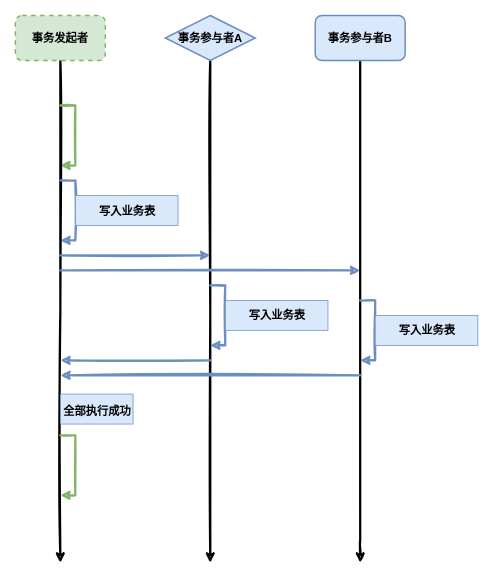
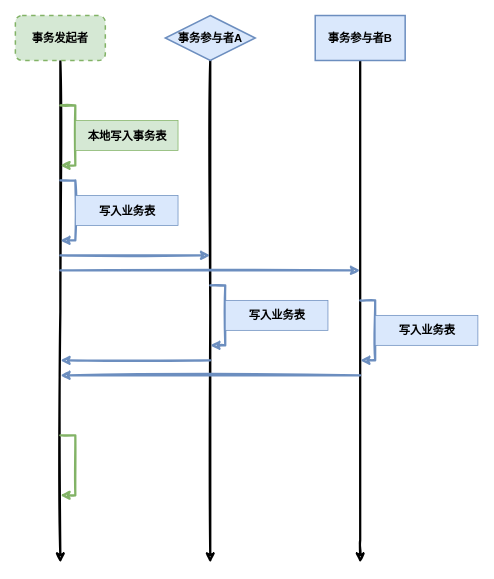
node "事务参与者B": shape rounded rectangle -> rectangle
node "本地写入事务表": added
node "全部执行成功": removed
